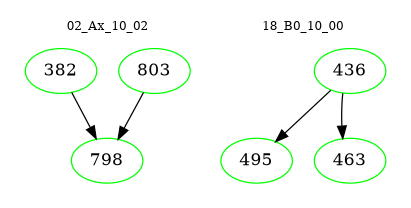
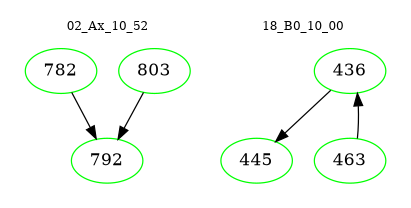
cluster "02_Ax_10_02": label "02_Ax_10_02" -> "02_Ax_10_52"
node "382": label "382" -> "782"
edge "436" -> "463": reversed
node "798": label "798" -> "792"
node "495": label "495" -> "445"
